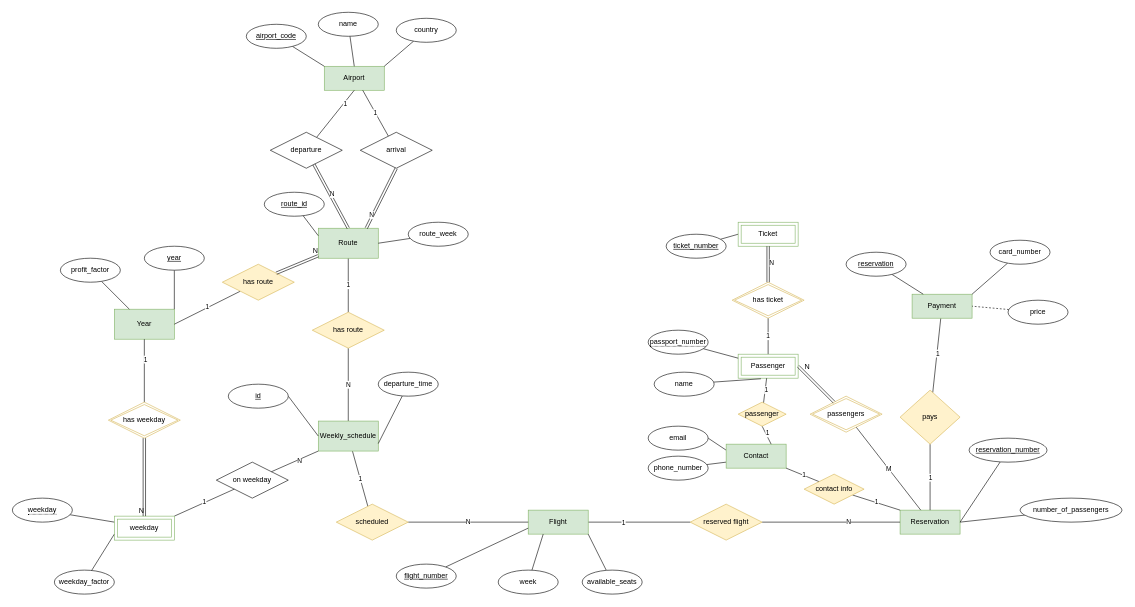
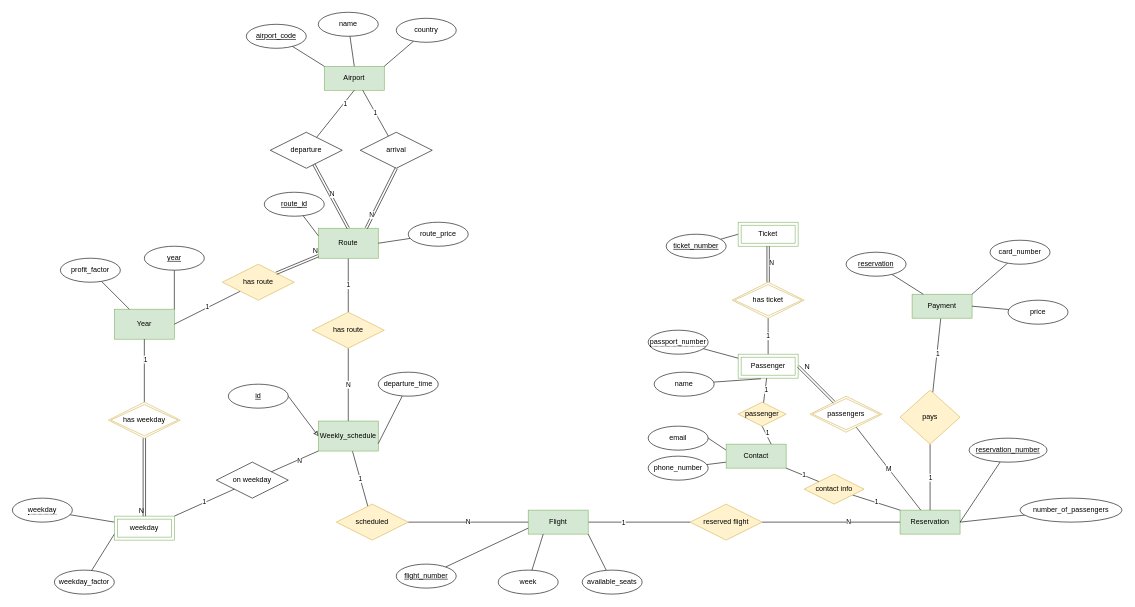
node "route_week": label "route_week" -> "route_price"
edge "Payment" -- "price": style dashed -> solid
edge "id" -- "Weekly_schedule": arrowhead none -> classic
